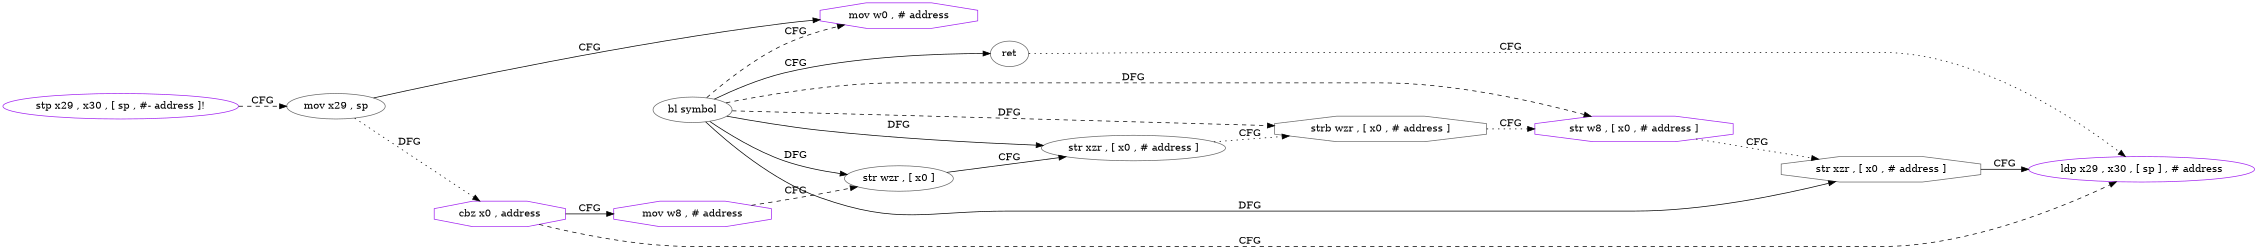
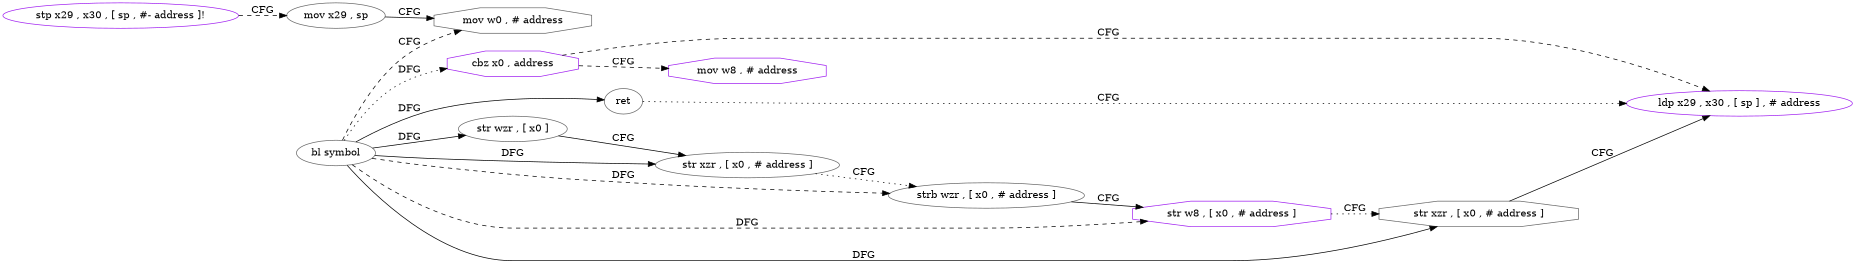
node "mov w0 , # address": color purple -> gray40
edge "bl symbol" -> "ret": label "CFG" -> "DFG"
node "strb wzr , [ x0 , # address ]": shape octagon -> ellipse
edge "strb wzr , [ x0 , # address ]" -> "str w8 , [ x0 , # address ]": style dotted -> solid
edge "mov x29 , sp" -> "cbz x0 , address": now "bl symbol" -> "cbz x0 , address"
edge "mov w8 , # address" -> "str wzr , [ x0 ]": removed, label "CFG"
edge "cbz x0 , address" -> "mov w8 , # address": style solid -> dashed
